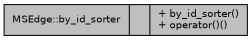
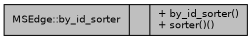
node "MSEdge::by_id_sorter": text "+ operator()()" -> "+ sorter()()"
